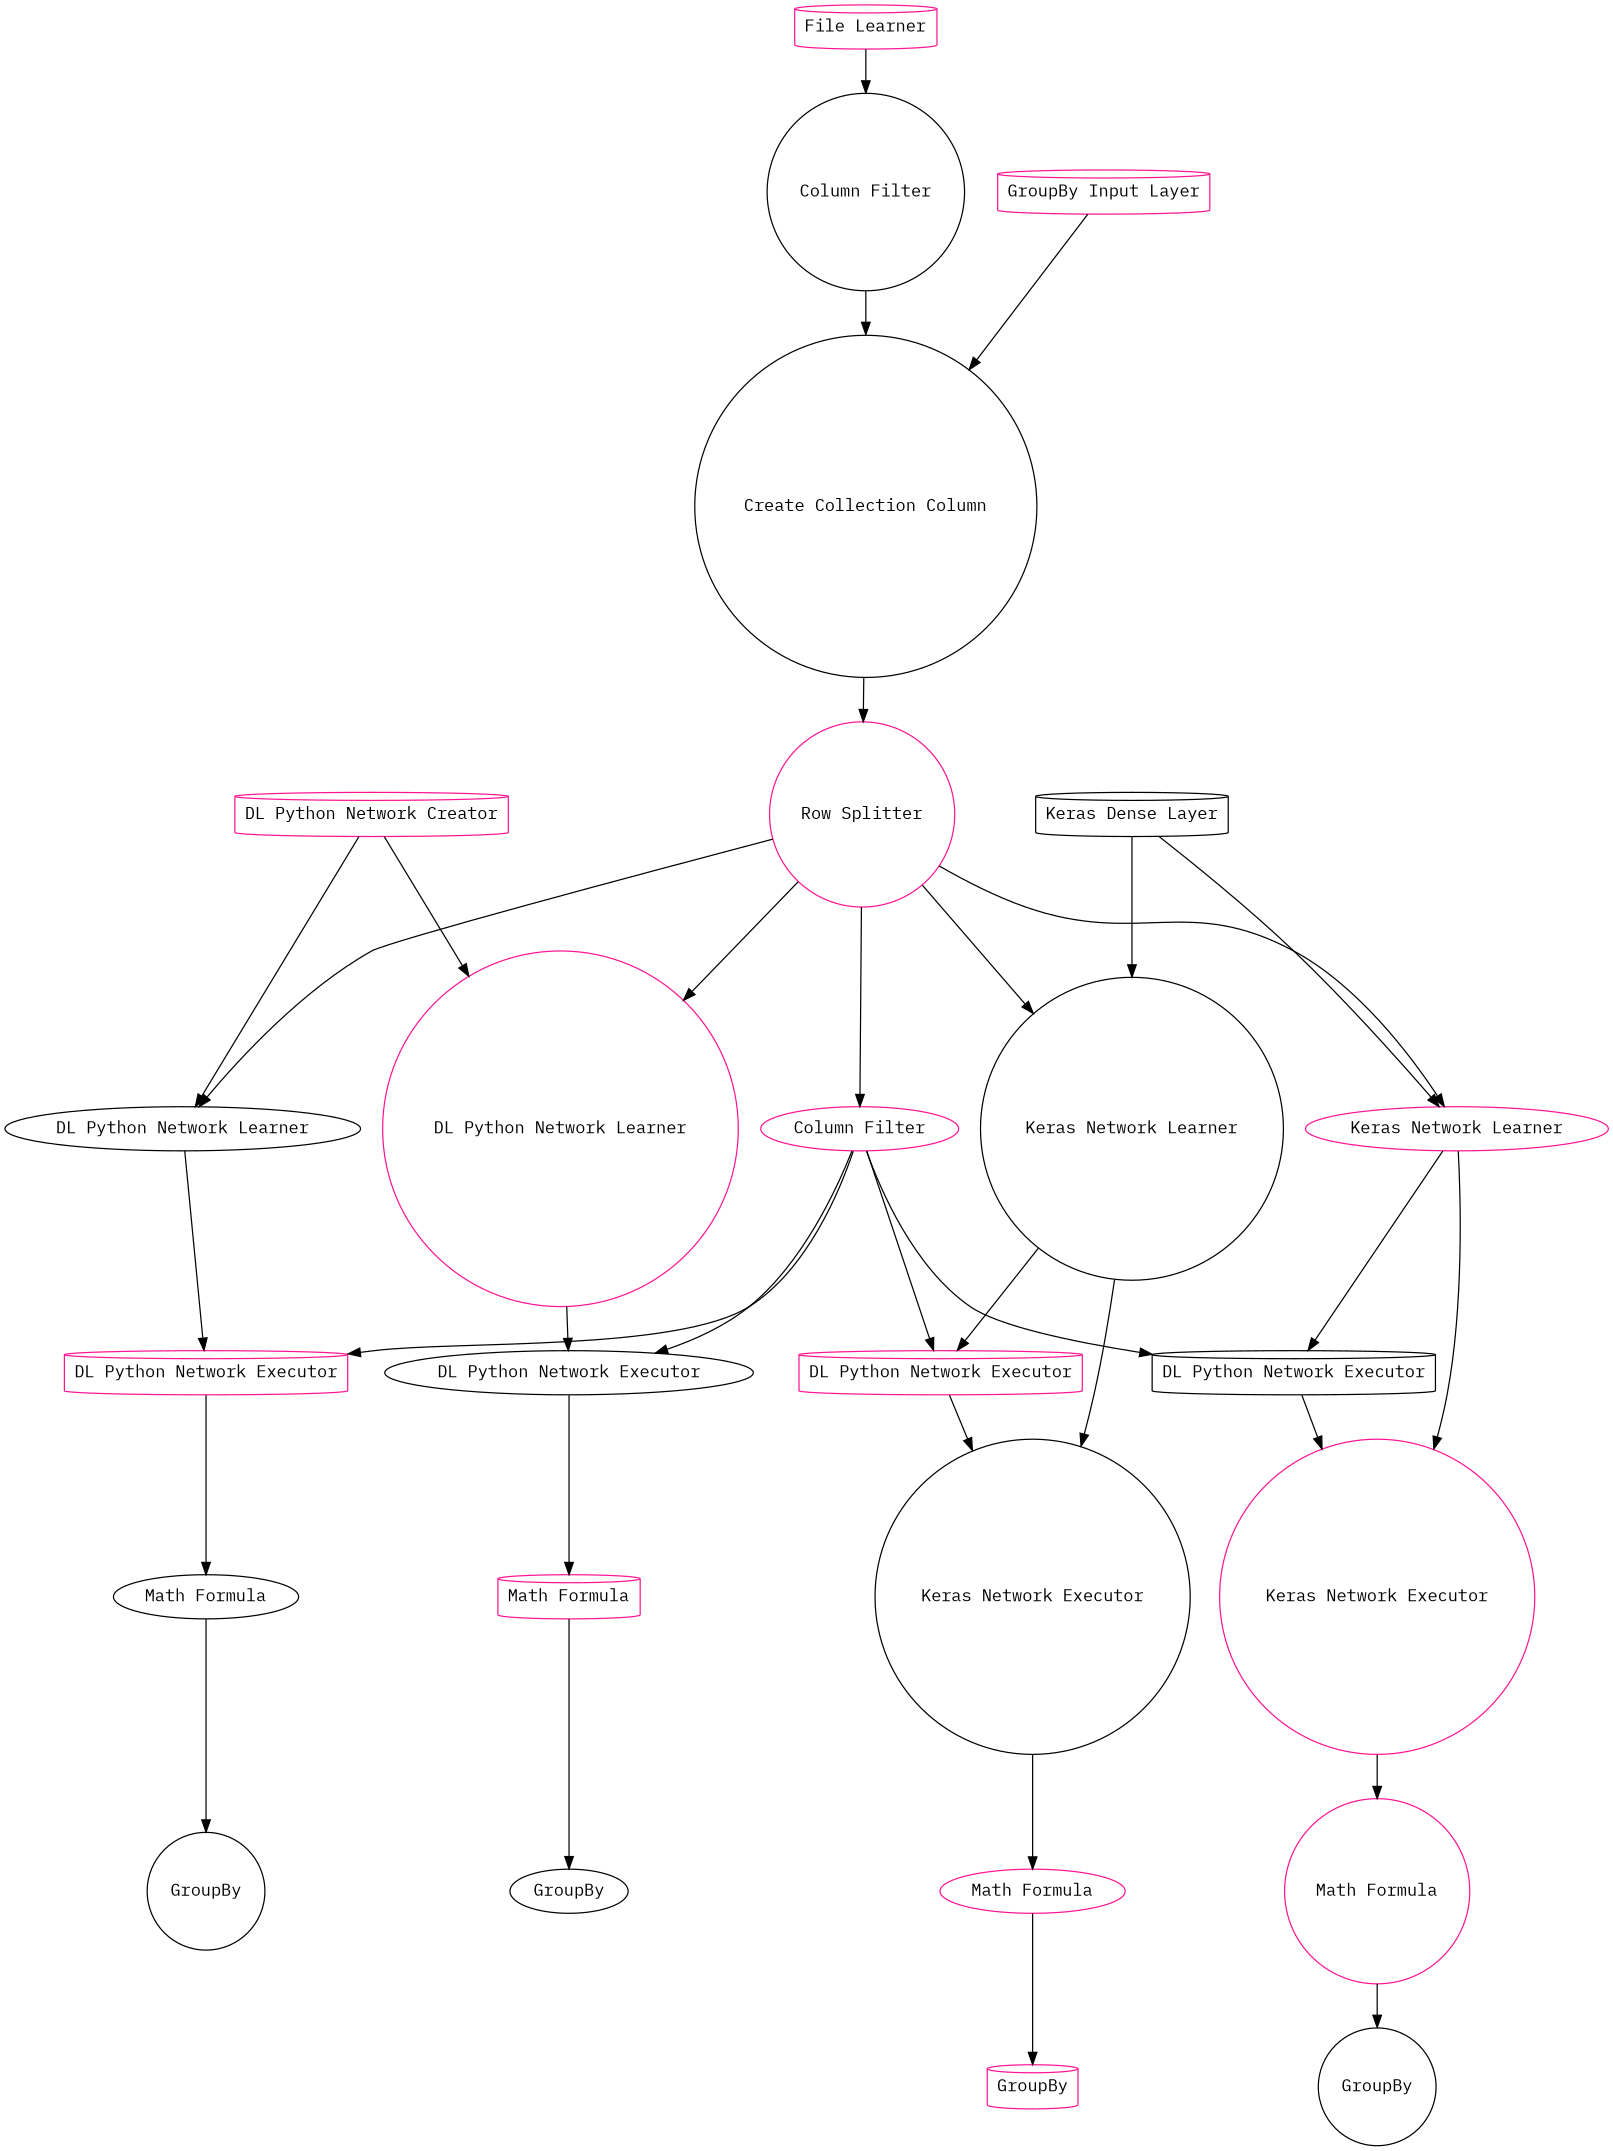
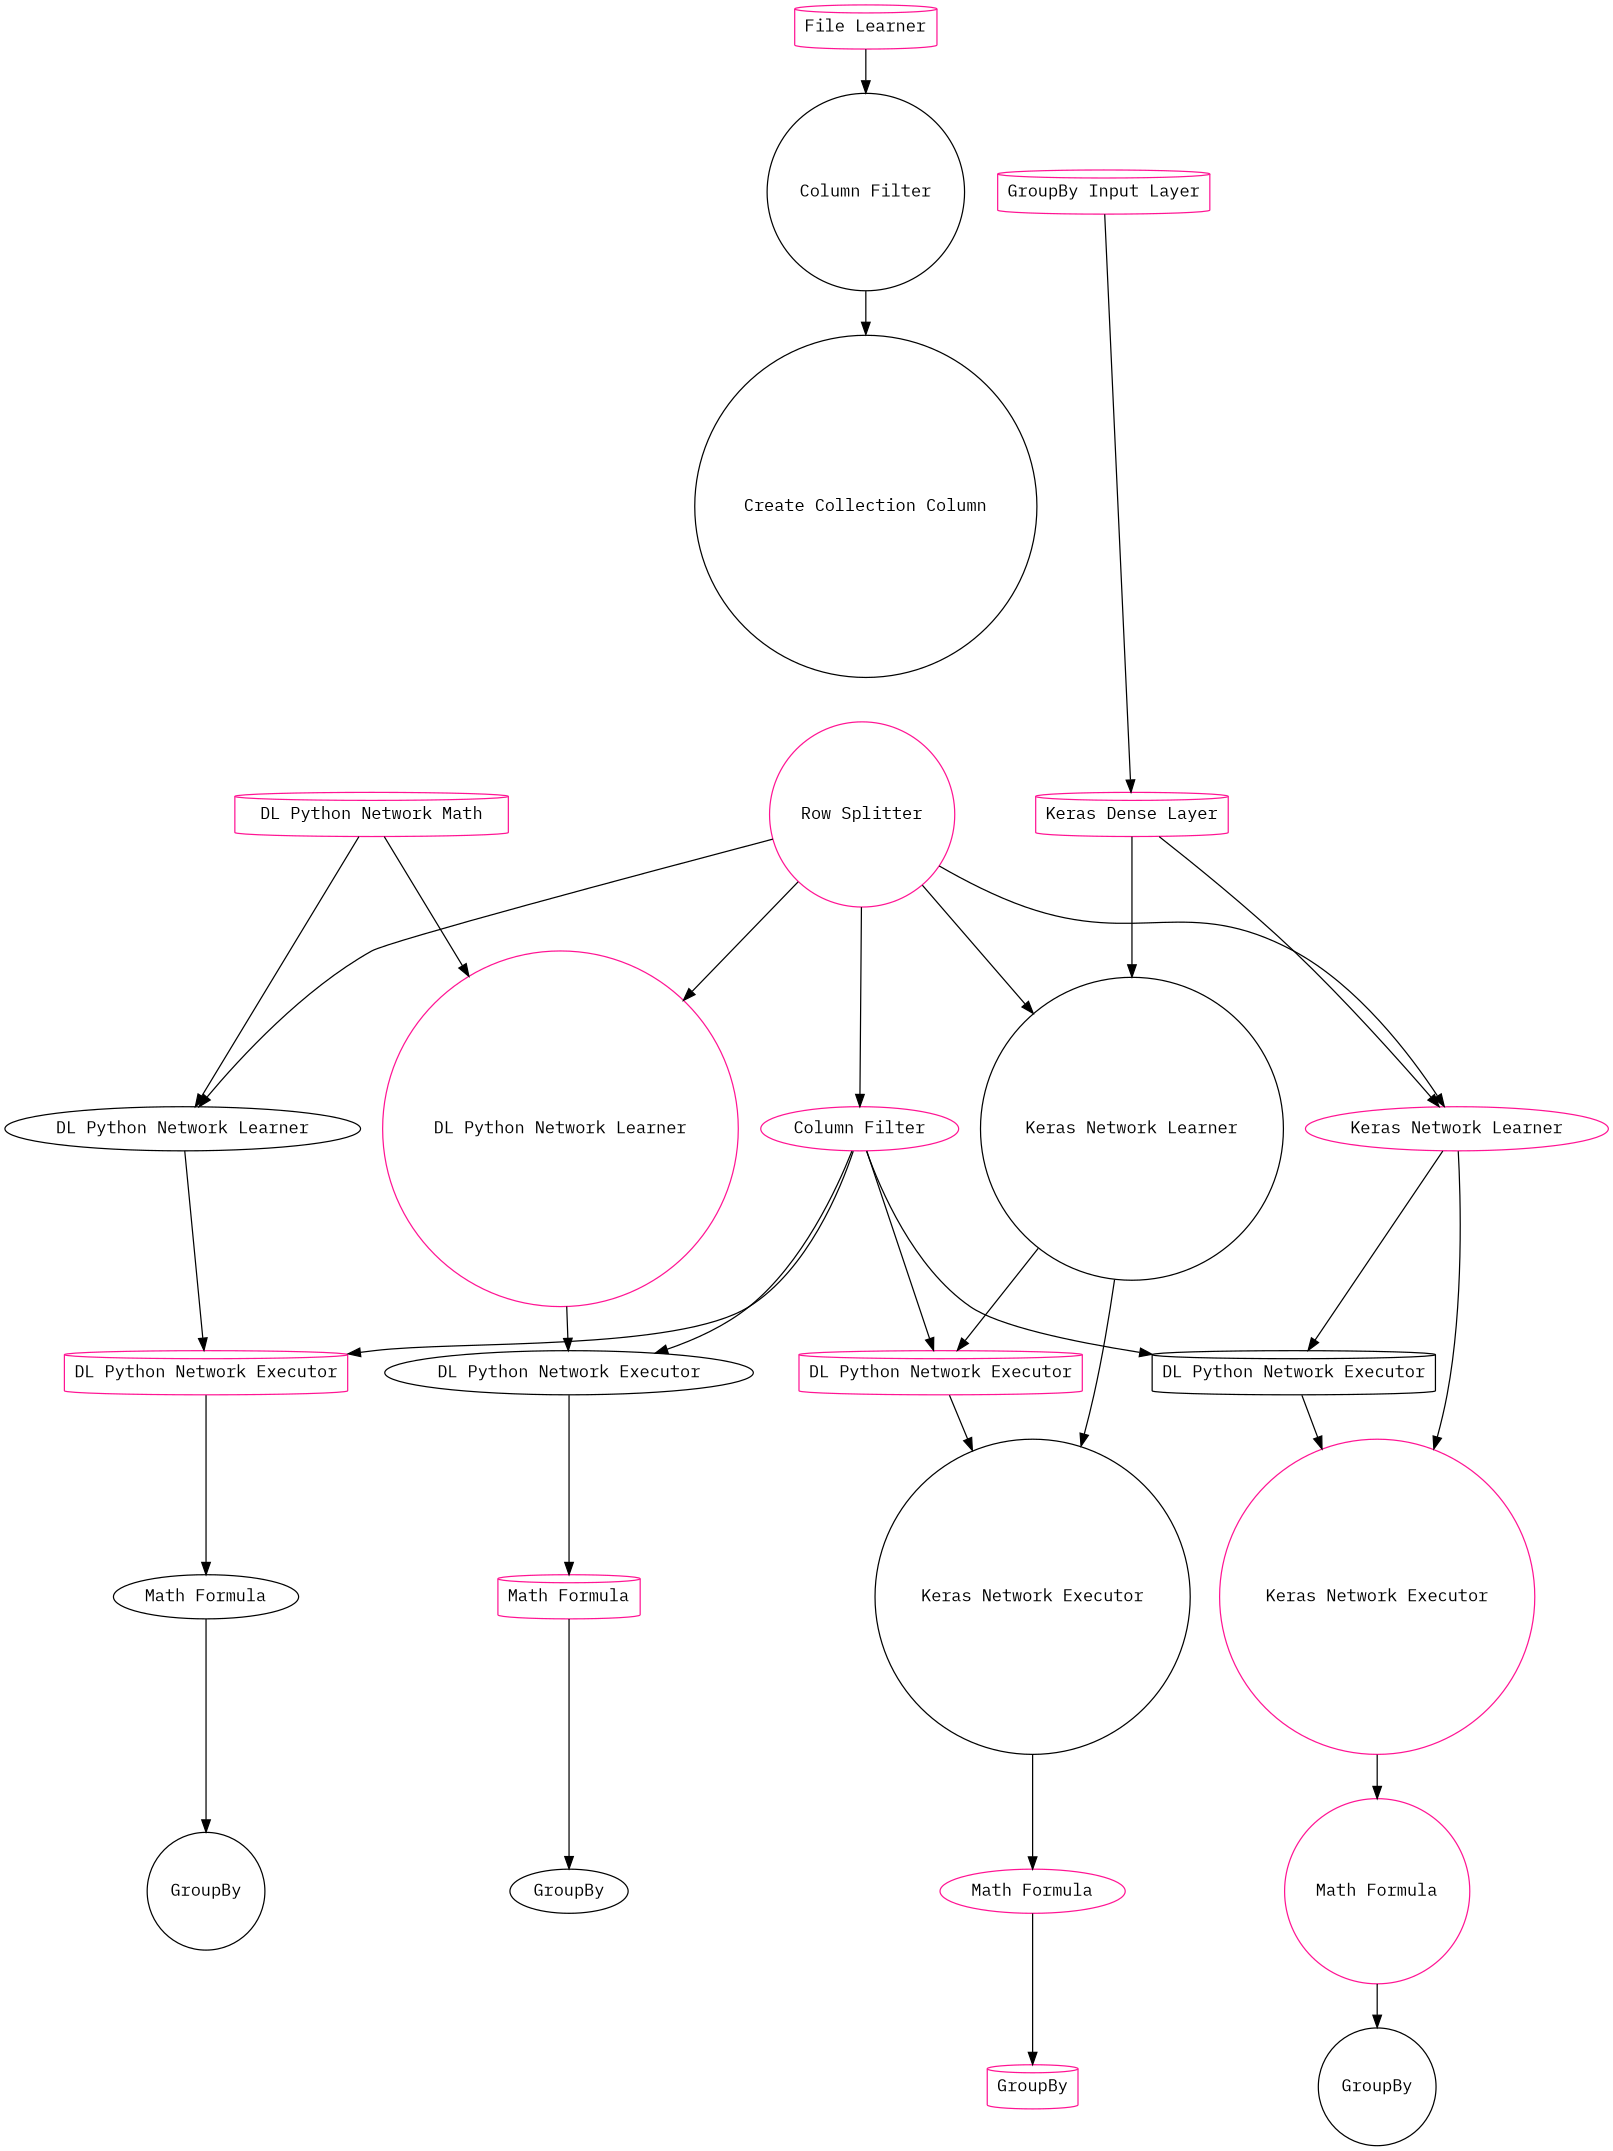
edge "GroupBy Input Layer" -> "Create Collection Column": now "GroupBy Input Layer" -> "Keras Dense Layer"
edge "Create Collection Column" -> "Row Splitter": removed
node "DL Python Network Creator": label "DL Python Network Creator" -> "DL Python Network Math"
node "Keras Dense Layer": color black -> deeppink
